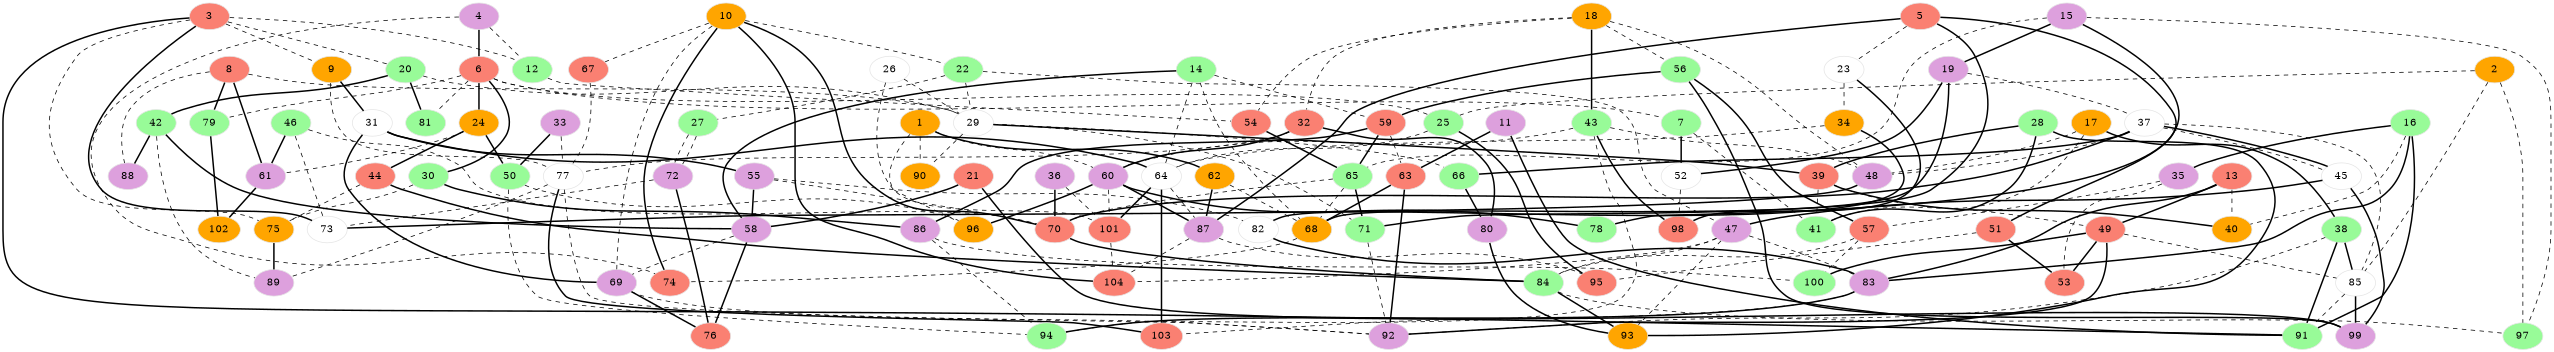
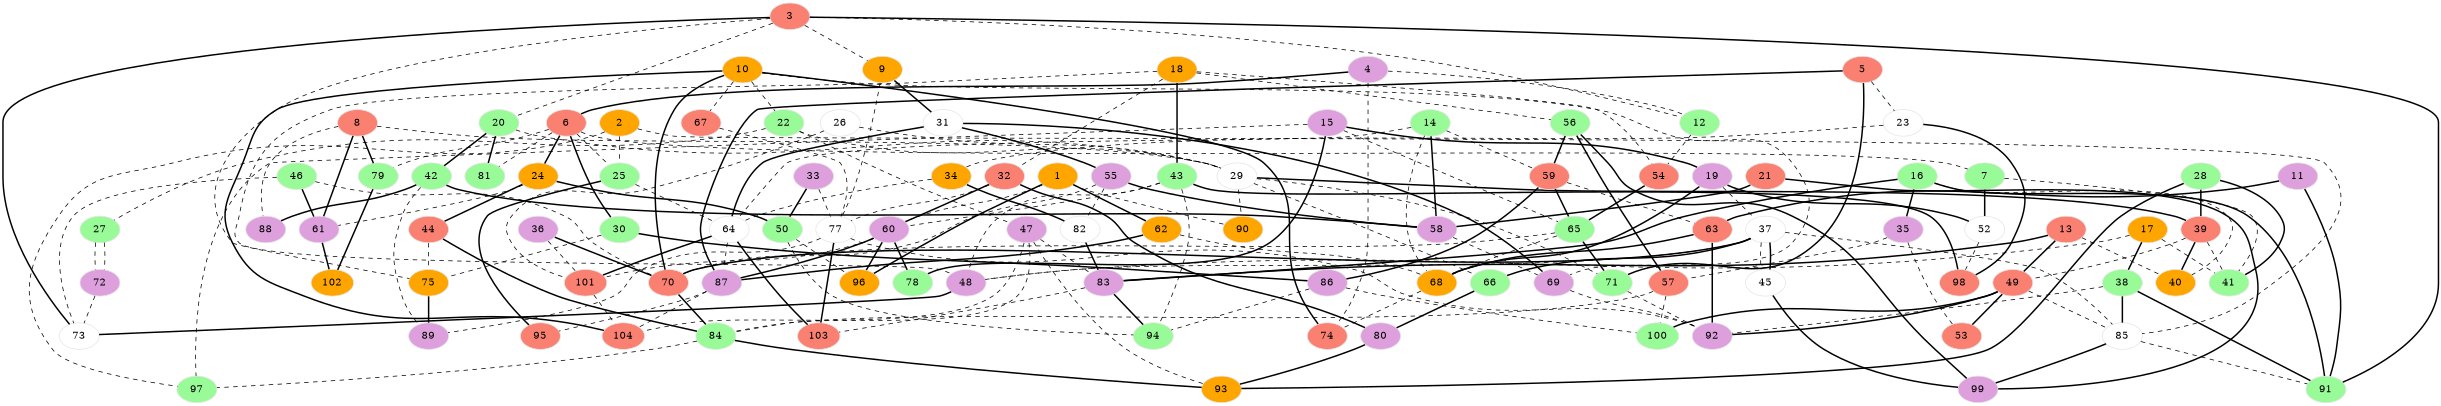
edge "1" -- "96": style dashed -> bold
edge "45" -- "47": removed
node "51": removed
node "76": removed
